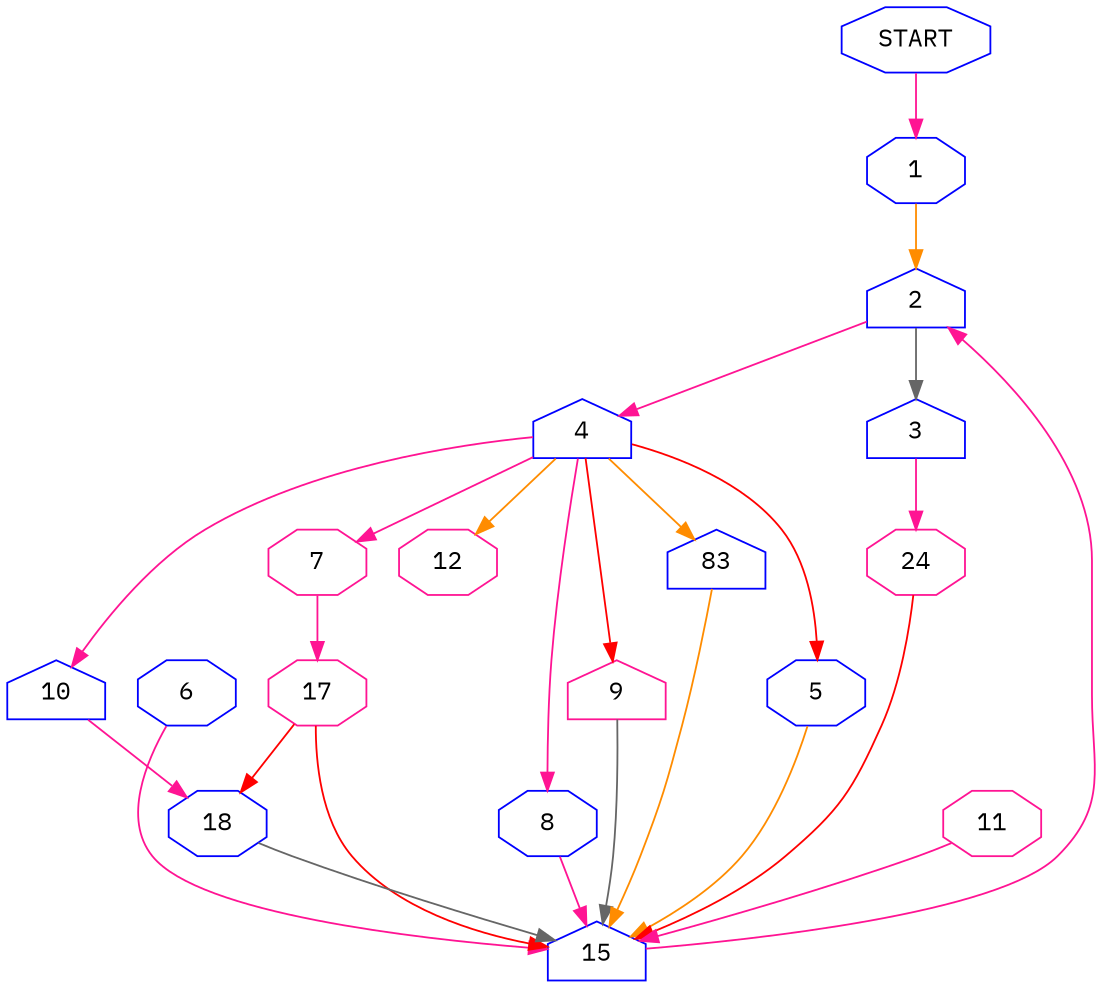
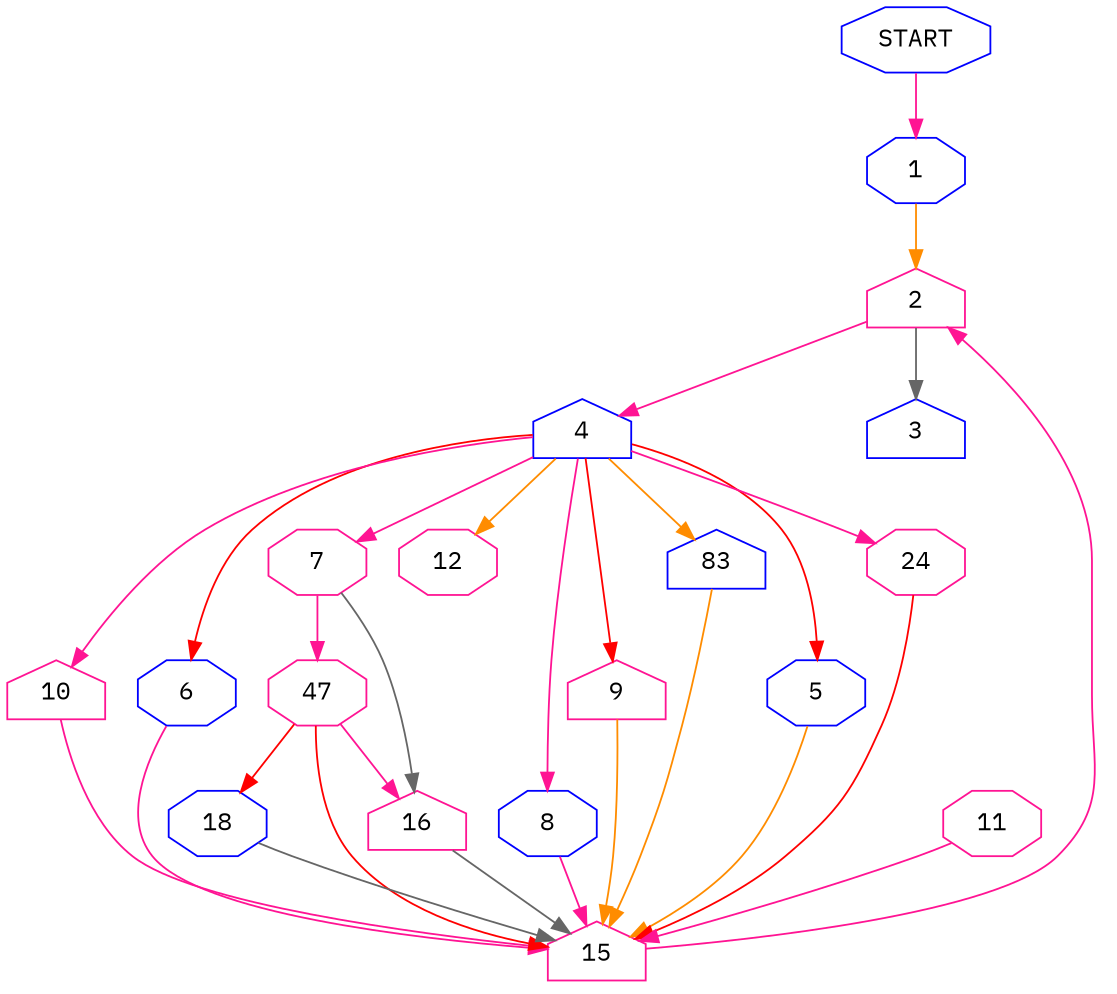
node "2": color blue -> deeppink
edge "3" -> "24": now "4" -> "24"
edge "4" -> "6": added
node "10": color blue -> deeppink
node "17": label "17" -> "47"
edge "10" -> "18": now "10" -> "15"
edge "9" -> "15": color gray40 -> darkorange
node "16": added
node "15": color blue -> deeppink
